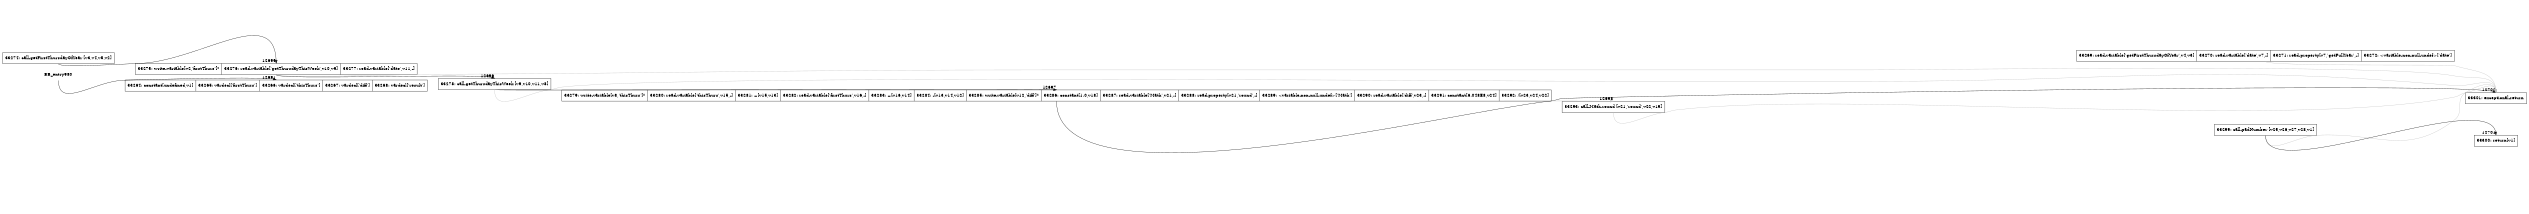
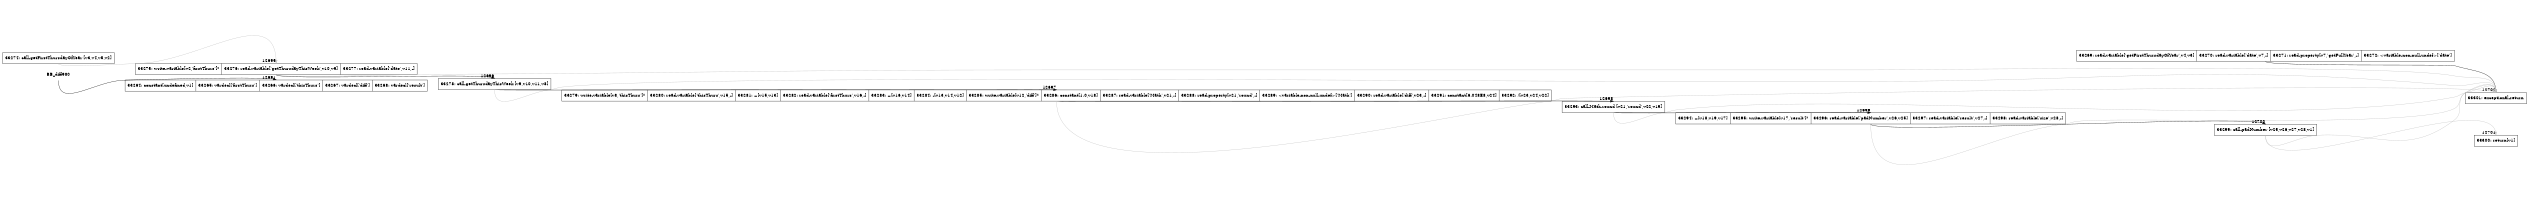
edge "33274: call-getFirstThursdayOfYear [v3,v4,v5,v2]" -> "33275: write-variable[v2,'firstThurs']*": color black -> gray
edge "33269: read-variable['getFirstThursdayOfYear',v4,v3]" -> "33301: exceptional-return": color gray -> black
node "BB_entry980": label "BB_entry980" -> "BB_diff980"
edge "33279: write-variable[v8,'thisThurs']*" -> "33301: exceptional-return": color black -> gray
edge "33279: write-variable[v8,'thisThurs']*" -> "33293: call-Math.round [v21,'round',v22,v19]": color gray -> black
node "33294: +[v18,v19,v17]": added
edge "33299: call-padNumber [v25,v26,v27,v28,v1]" -> "33300: return[v1]": color black -> gray
